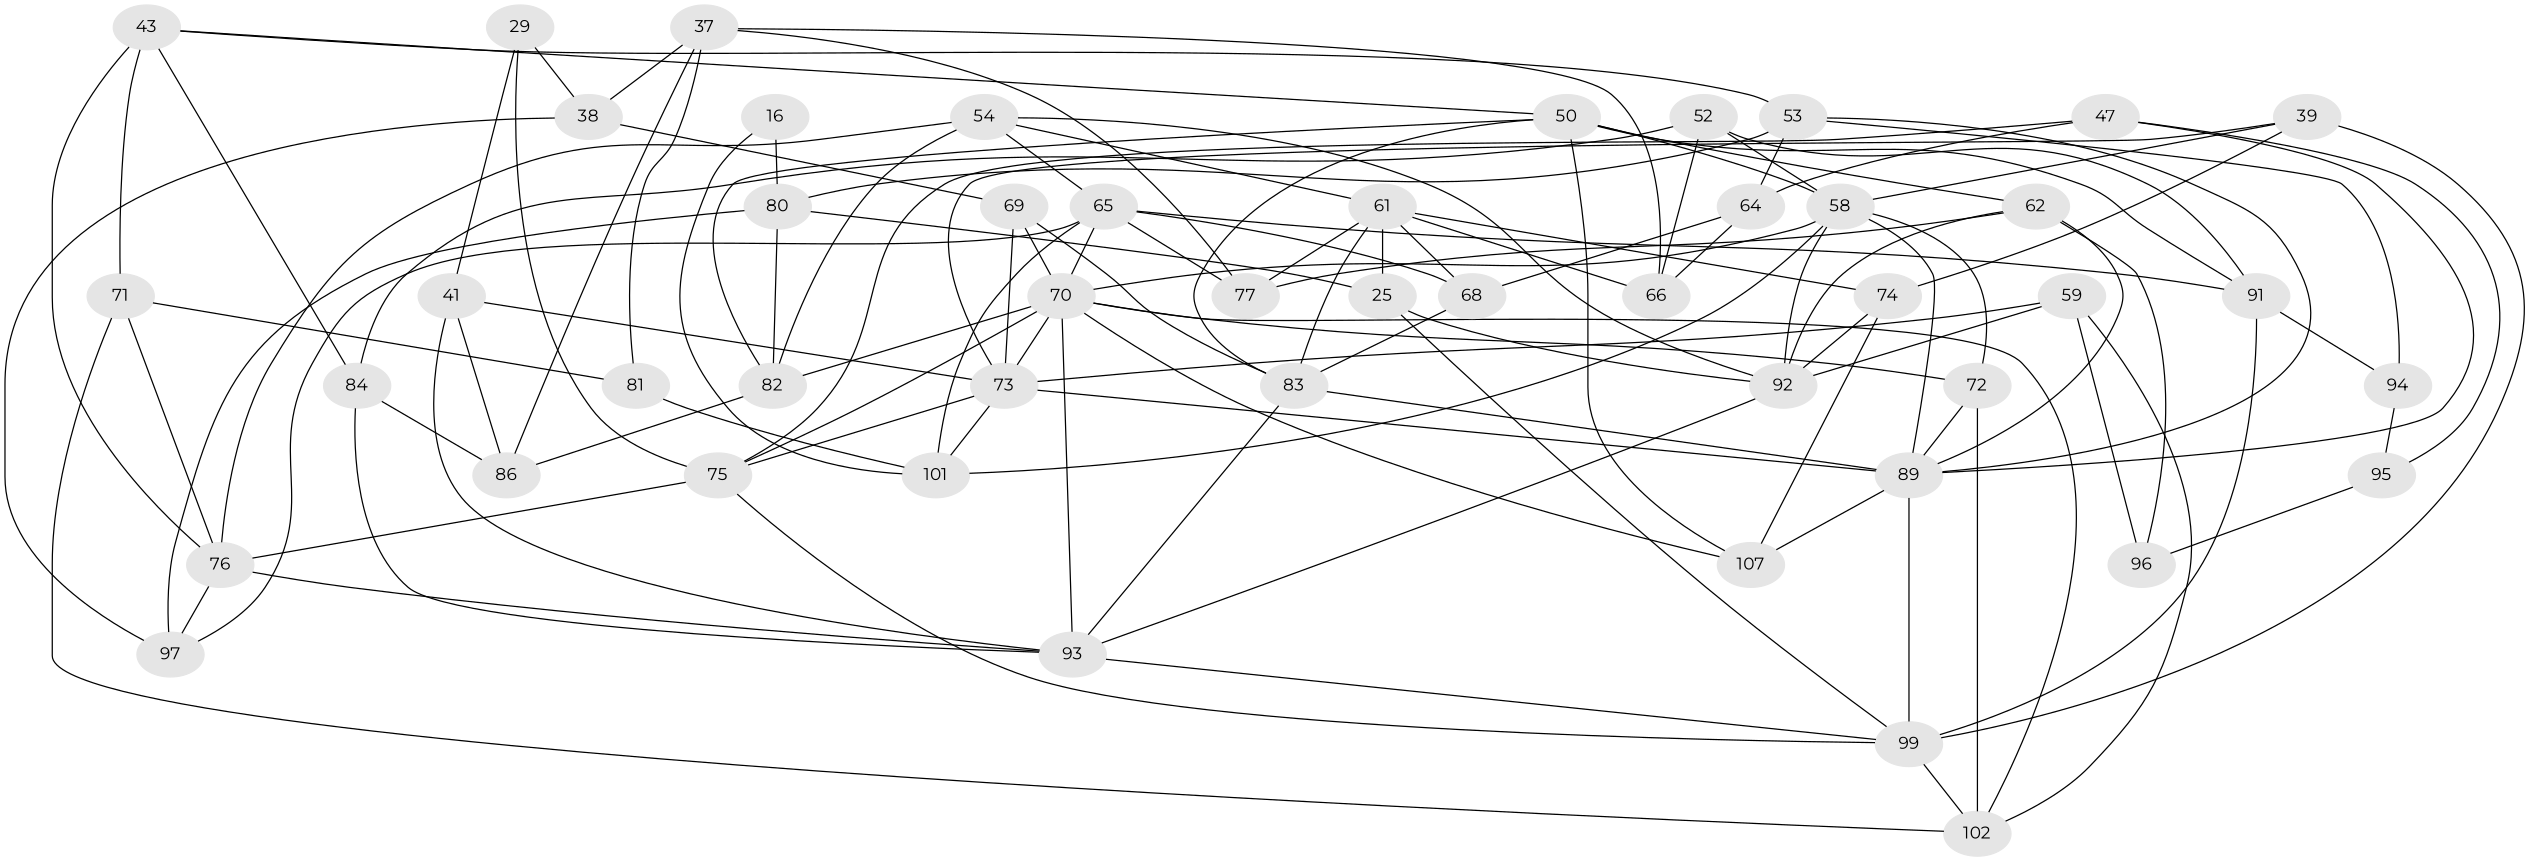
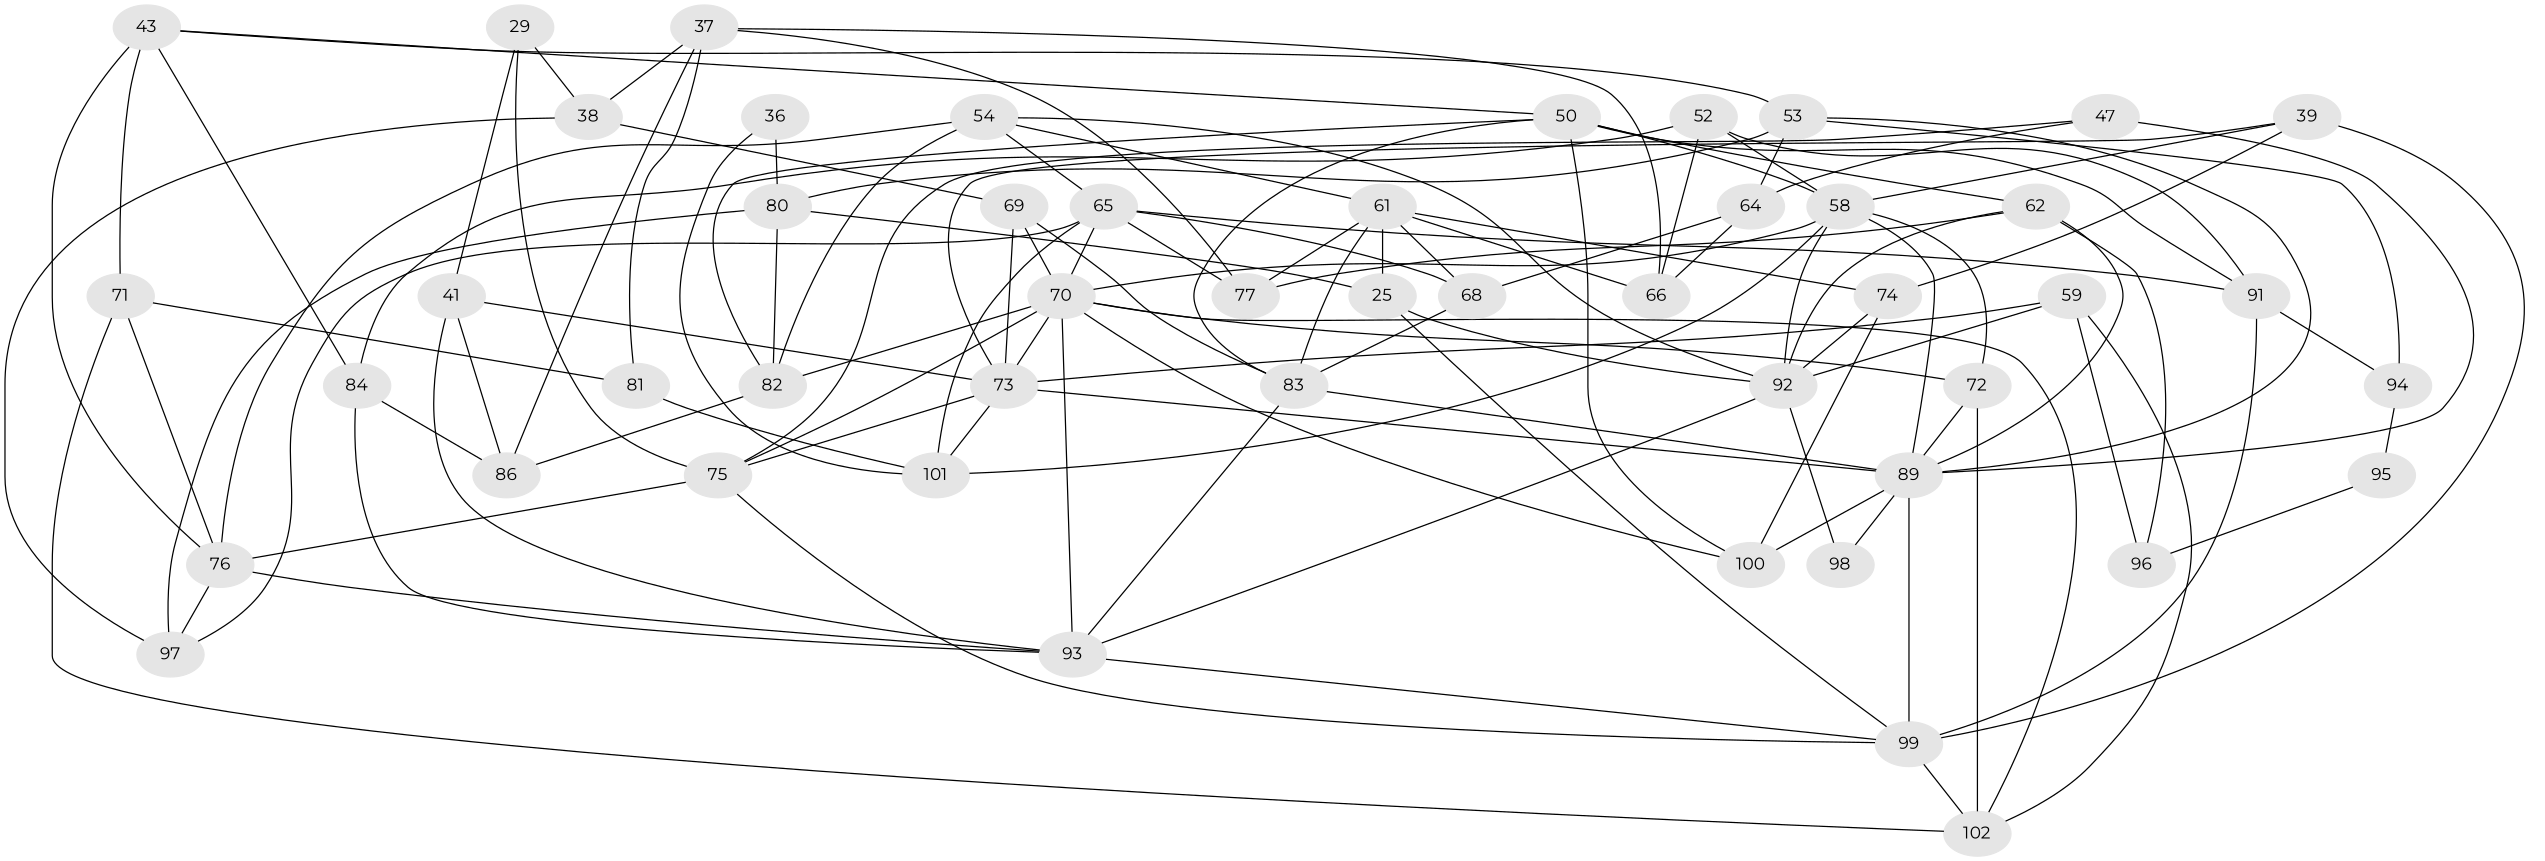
node "16": label "16" -> "36"
edge "47" -- "95": removed
node "107": label "107" -> "100"
node "98": added
